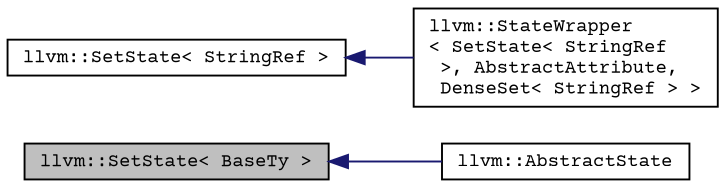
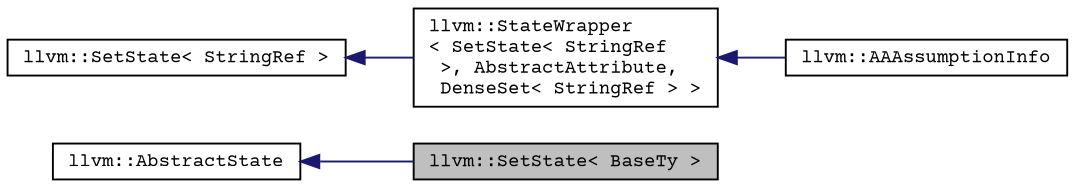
node "llvm::AAAssumptionInfo": added
edge "llvm::AbstractState" -> "llvm::SetState< BaseTy >": reversed
